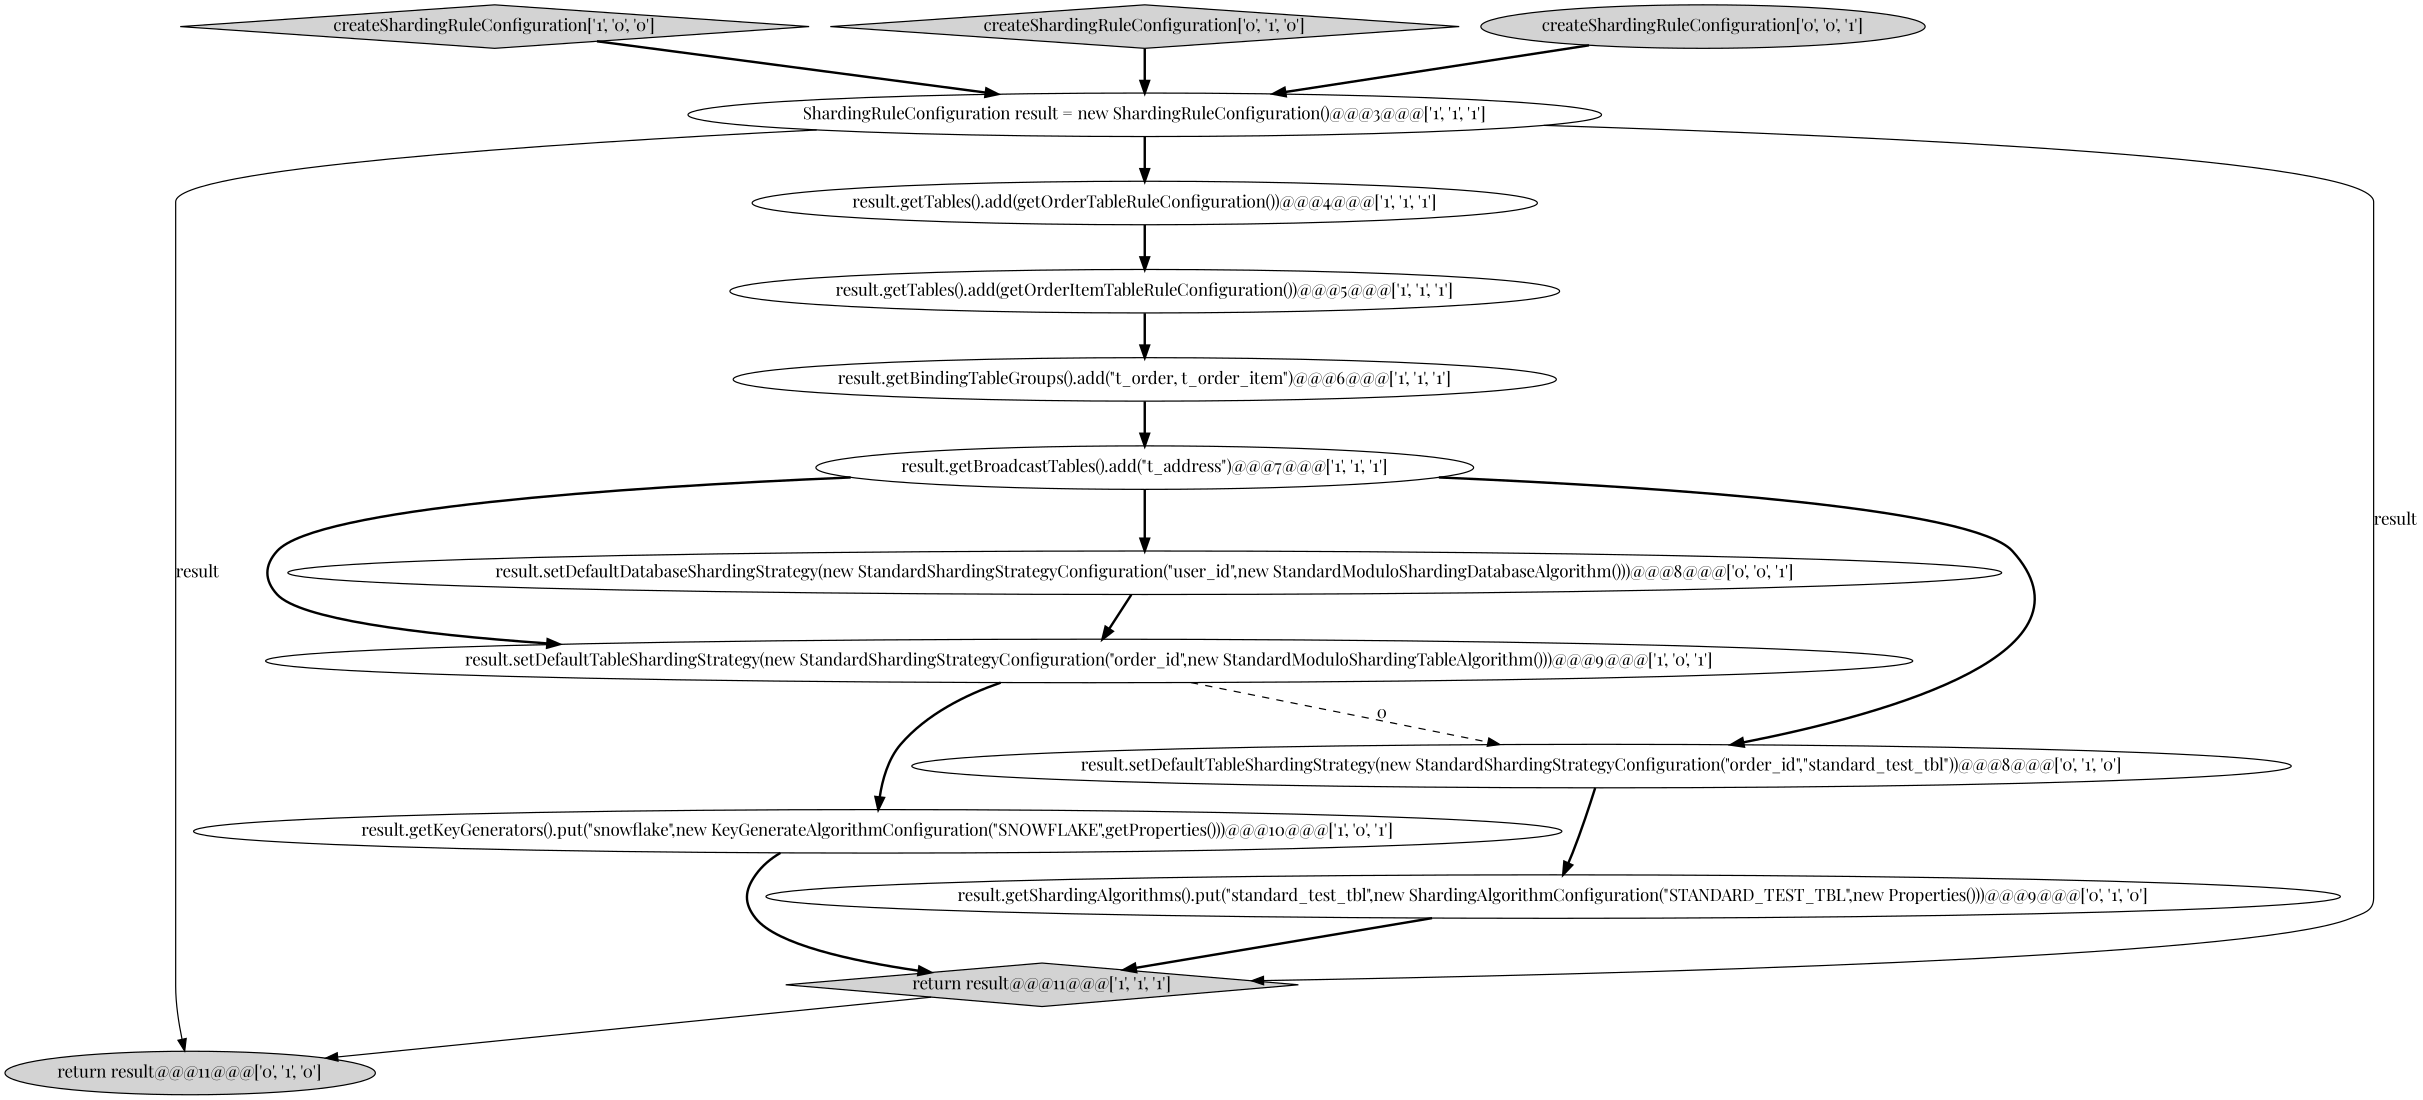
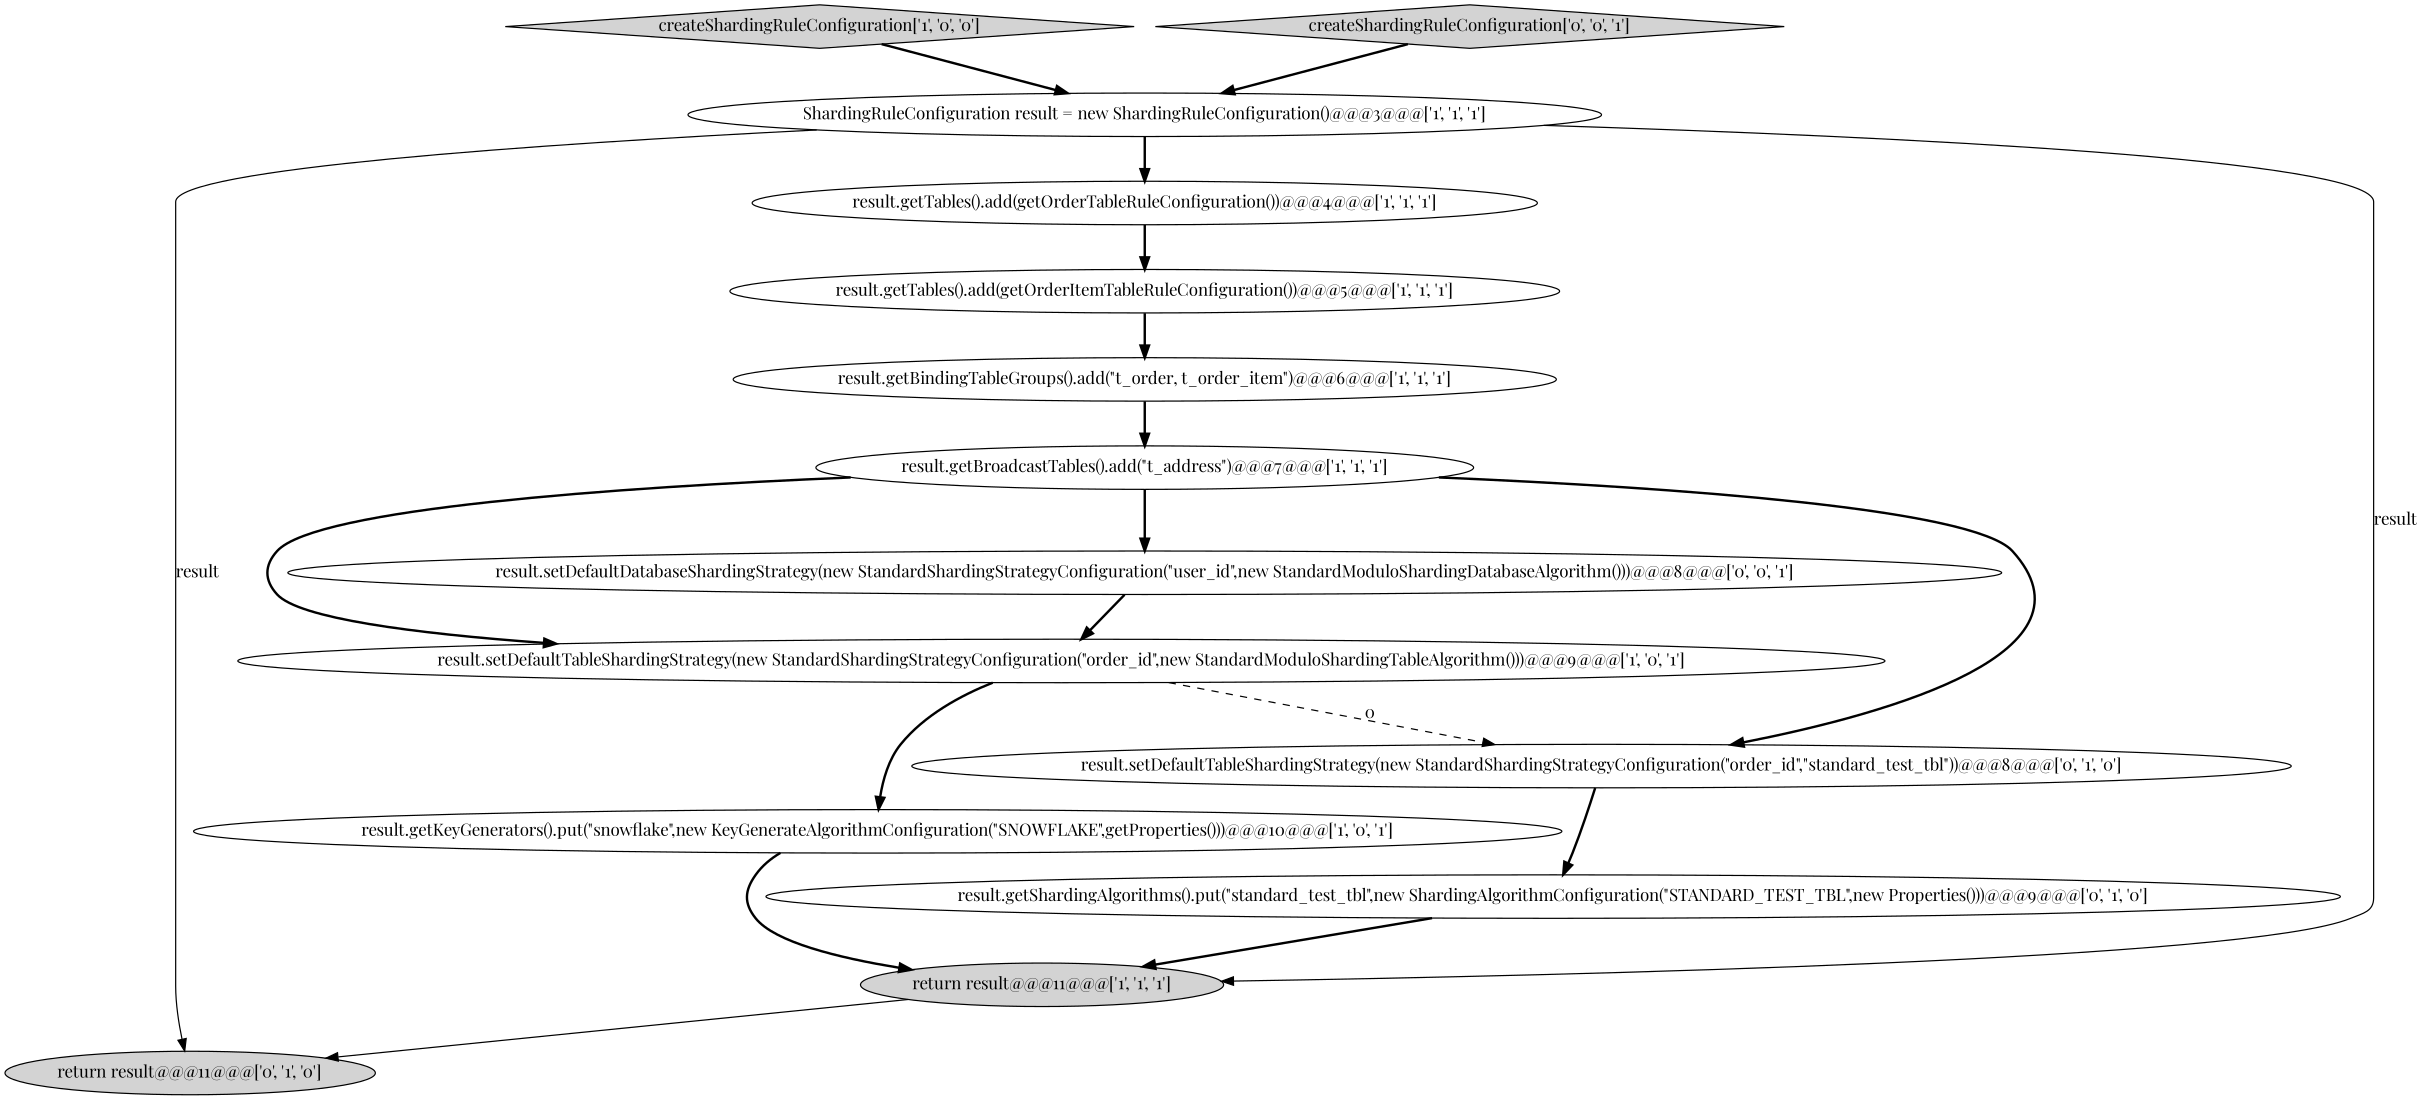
node "createShardingRuleConfiguration['0', '1', '0']": removed
node "createShardingRuleConfiguration['0', '0', '1']": shape ellipse -> diamond
node "return result@@@11@@@['1', '1', '1']": shape diamond -> ellipse
